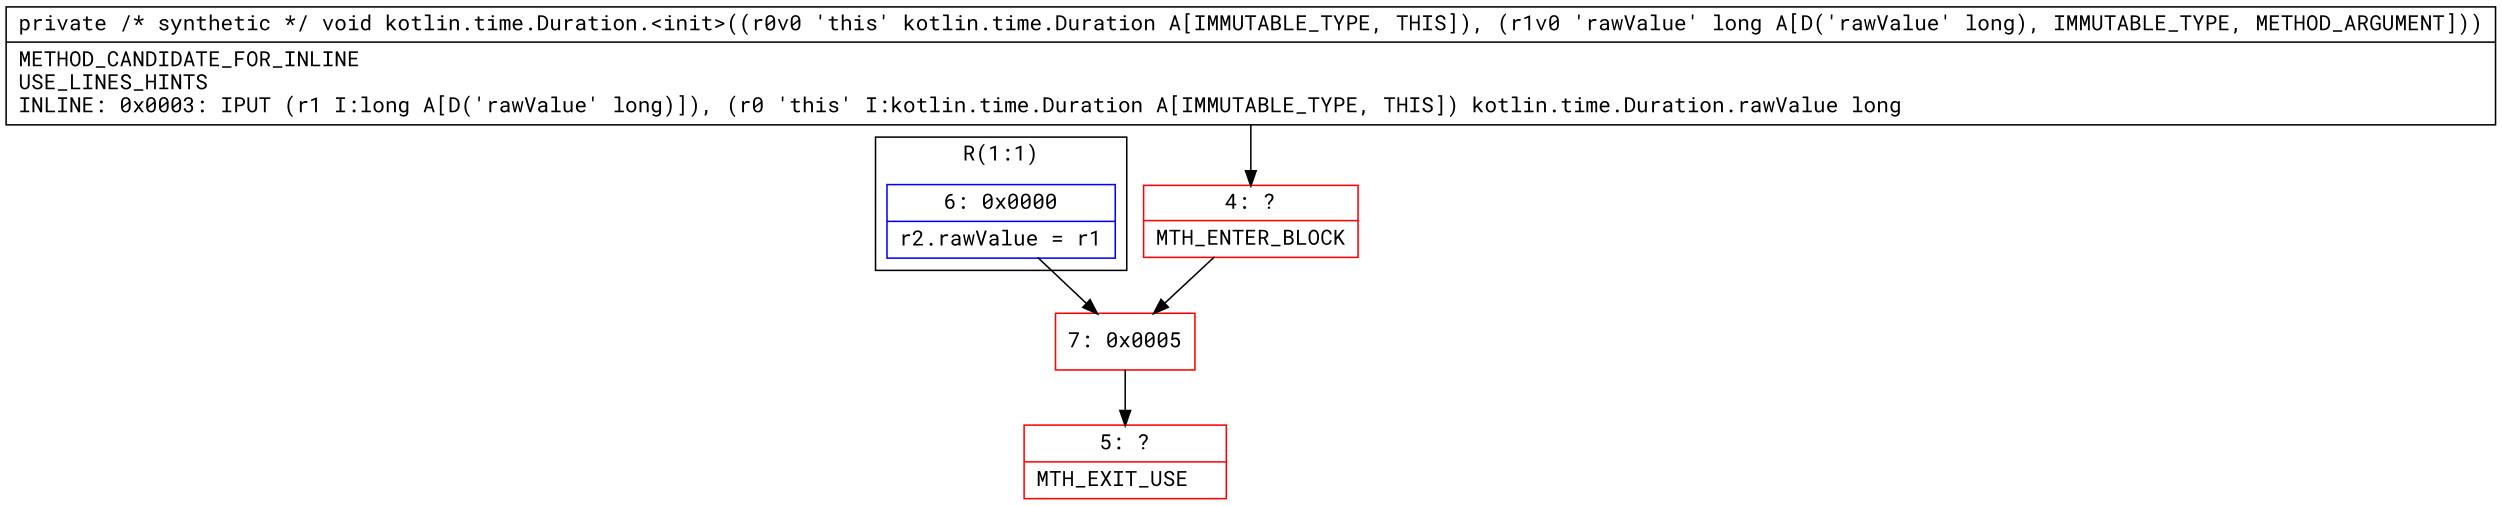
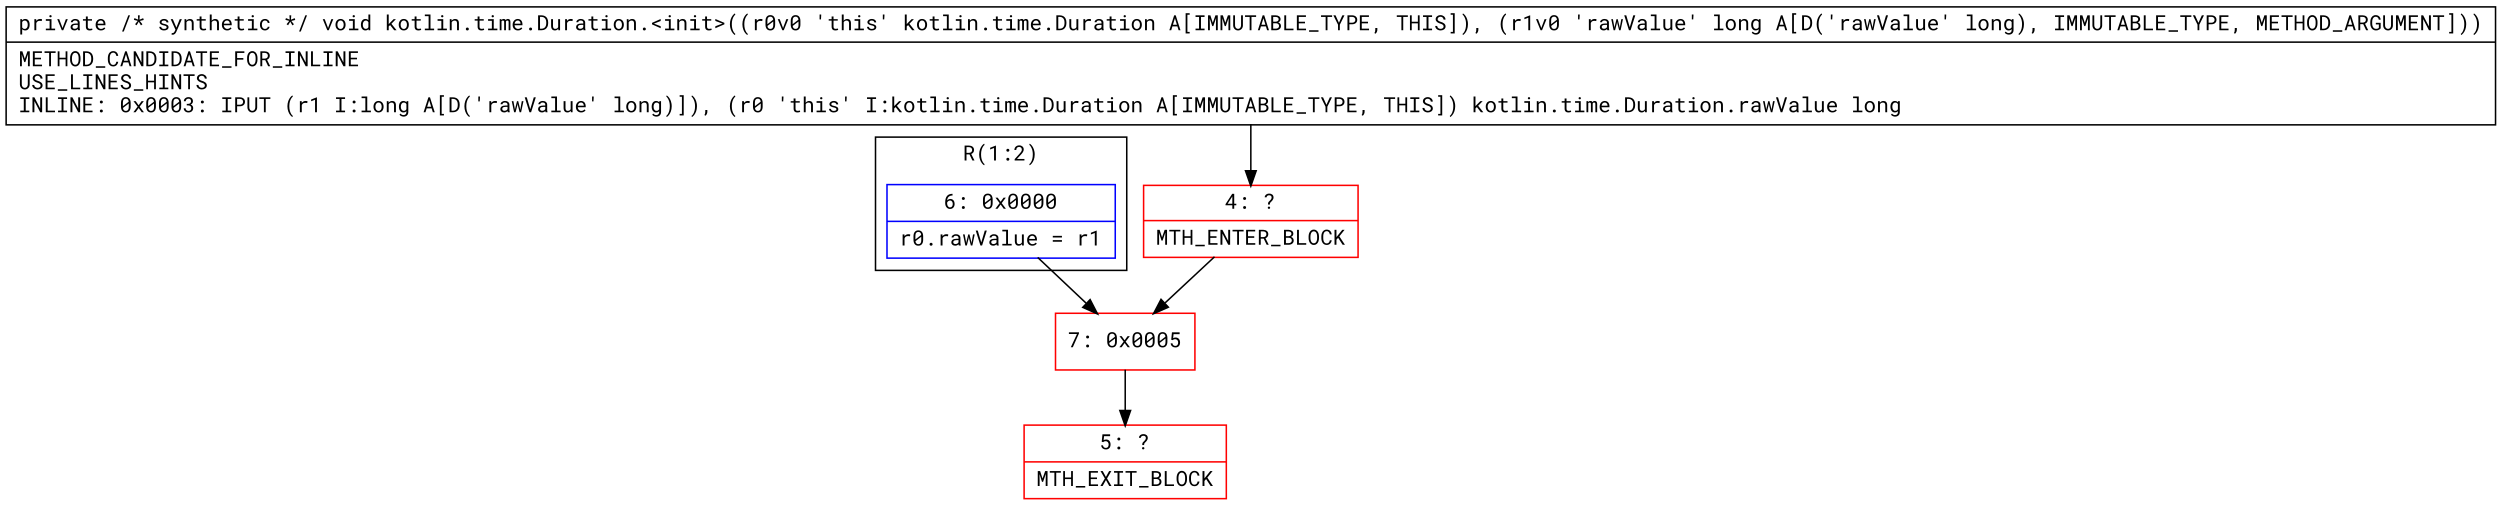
cluster "R(1:1)": label "R(1:1)" -> "R(1:2)"
node "6: 0x0000": text "r2.rawValue = r1" -> "r0.rawValue = r1"
node "5: ?": text "MTH_EXIT_USE" -> "MTH_EXIT_BLOCK"
